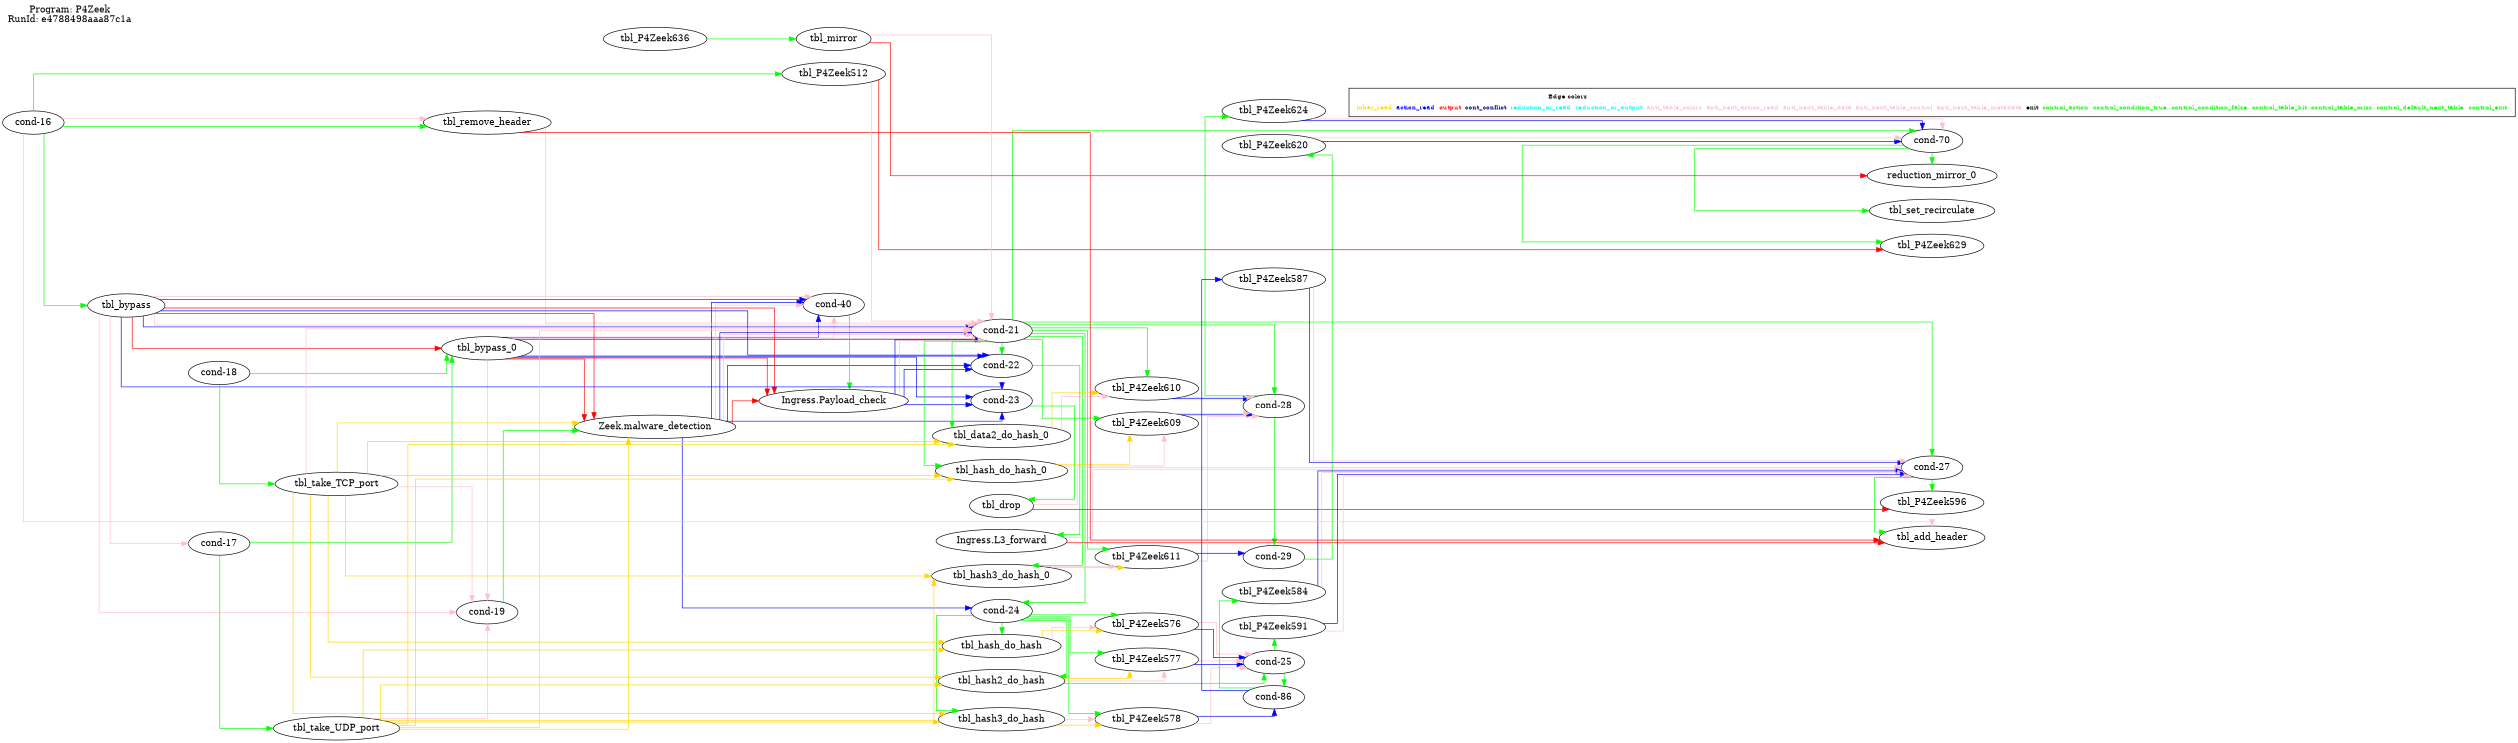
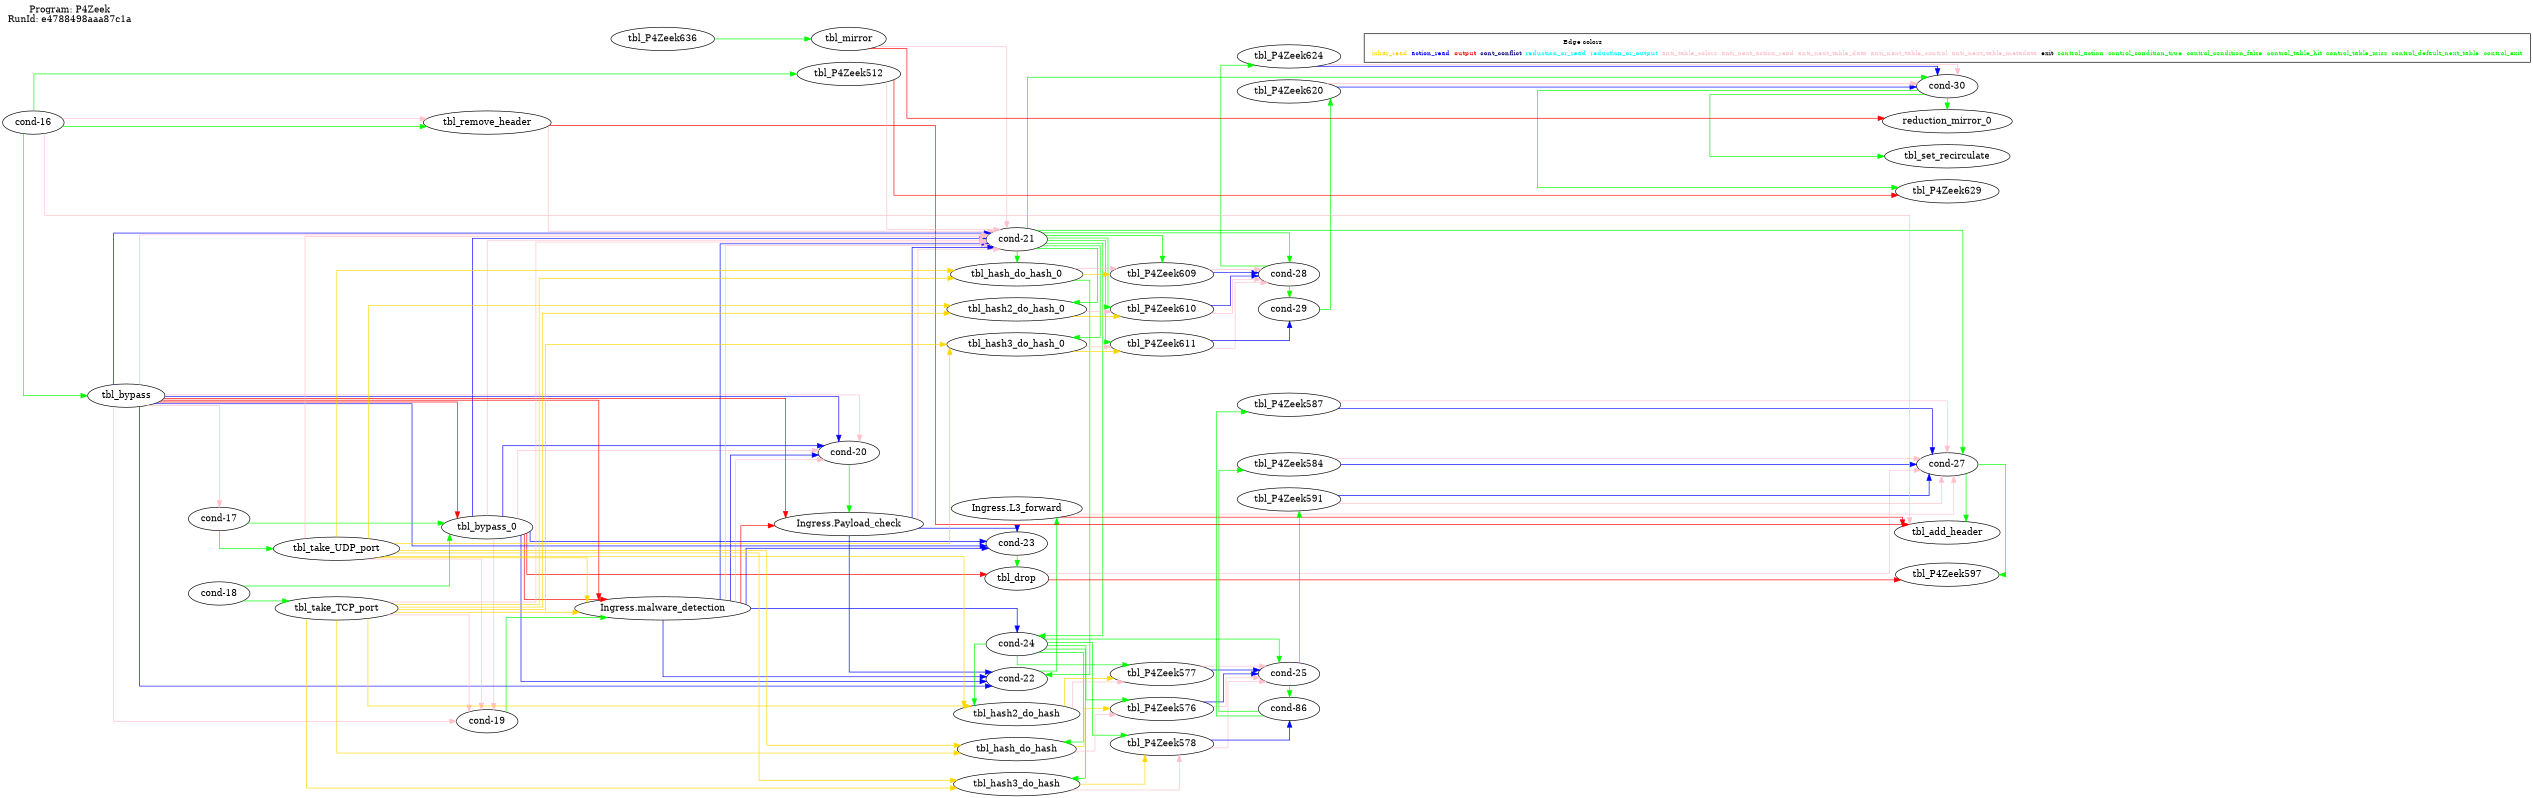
node "cond-70": label "cond-70" -> "cond-30"
node "cond-40": label "cond-40" -> "cond-20"
edge "cond-21" -> "cond-22": now "tbl_hash_do_hash_0" -> "cond-22"
edge "tbl_bypass_0" -> "Ingress.Payload_check": now "tbl_bypass_0" -> "tbl_drop"
node "Zeek.malware_detection": label "Zeek.malware_detection" -> "Ingress.malware_detection"
node "tbl_data2_do_hash_0": label "tbl_data2_do_hash_0" -> "tbl_hash2_do_hash_0"
edge "cond-86" -> "tbl_P4Zeek587": color blue -> green
node "tbl_P4Zeek596": label "tbl_P4Zeek596" -> "tbl_P4Zeek597"
edge "tbl_hash2_do_hash" -> "cond-25": now "cond-24" -> "cond-25"
